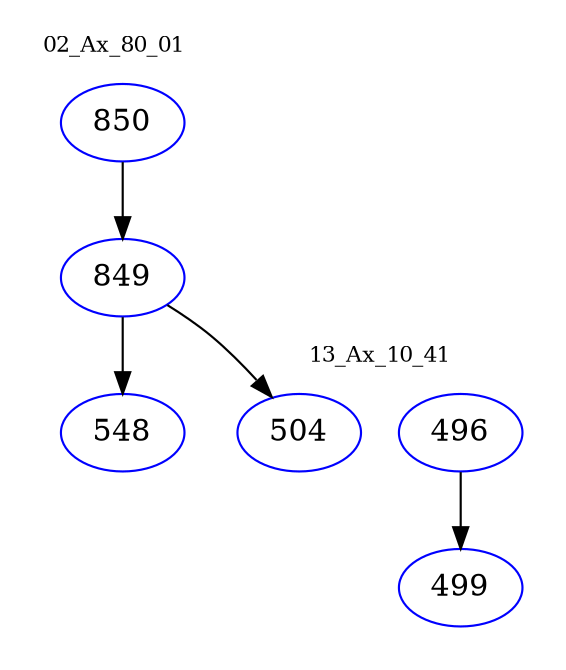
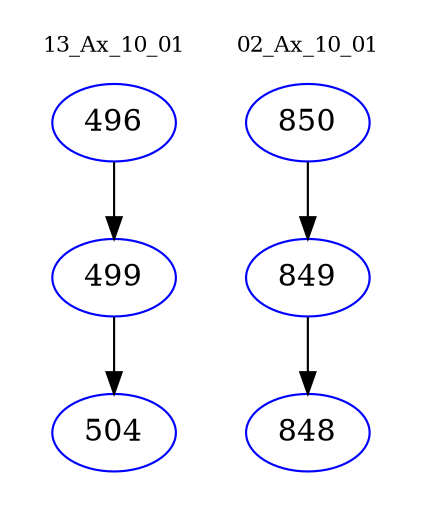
cluster "02_Ax_80_01": label "02_Ax_80_01" -> "02_Ax_10_01"
cluster "13_Ax_10_41": label "13_Ax_10_41" -> "13_Ax_10_01"
edge "849" -> "504": now "499" -> "504"
node "548": label "548" -> "848"
